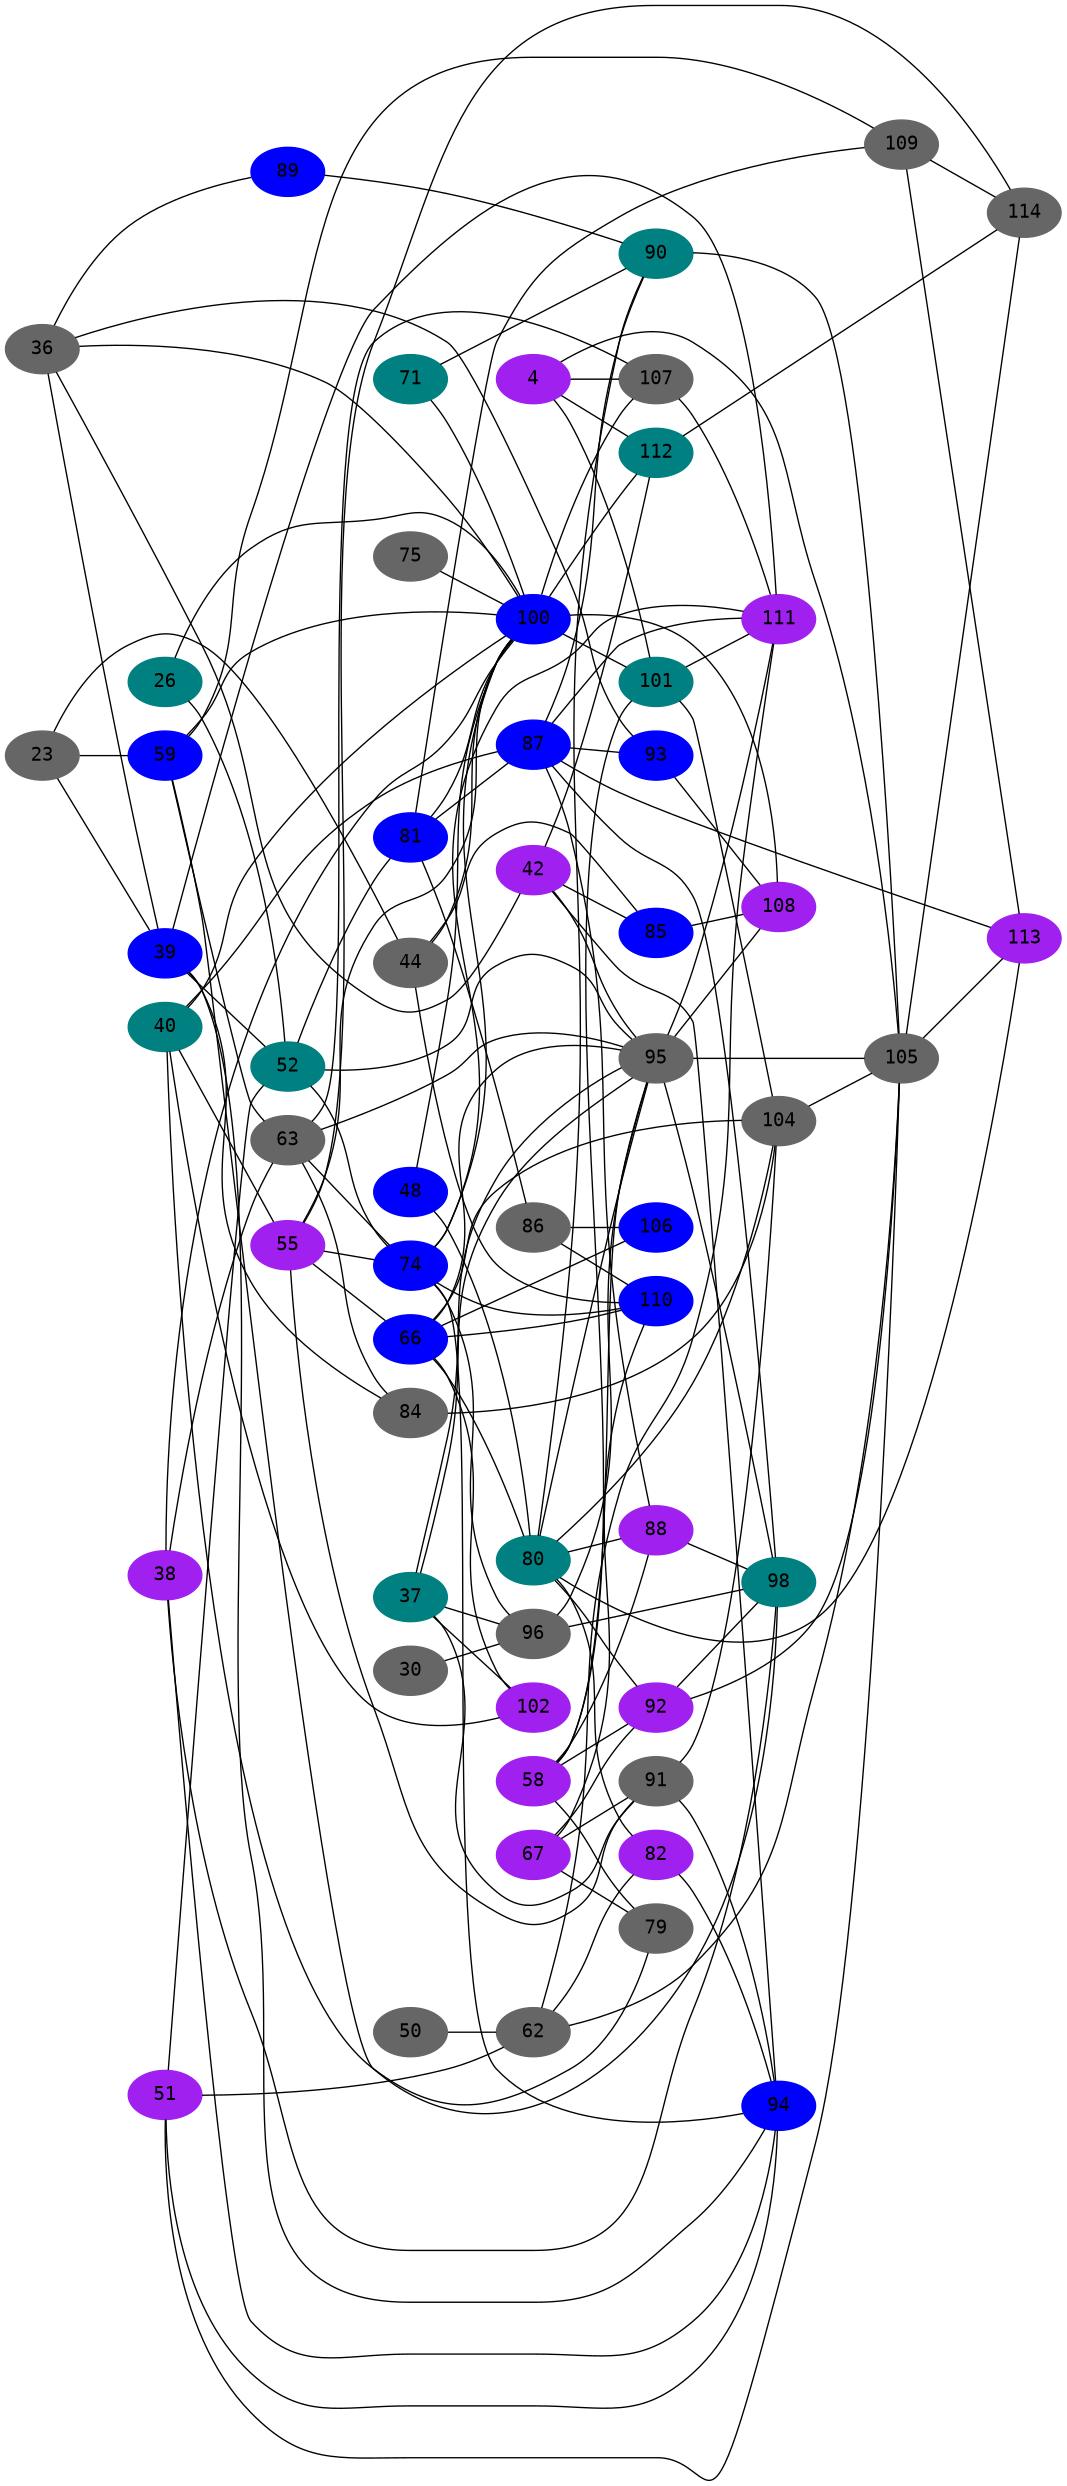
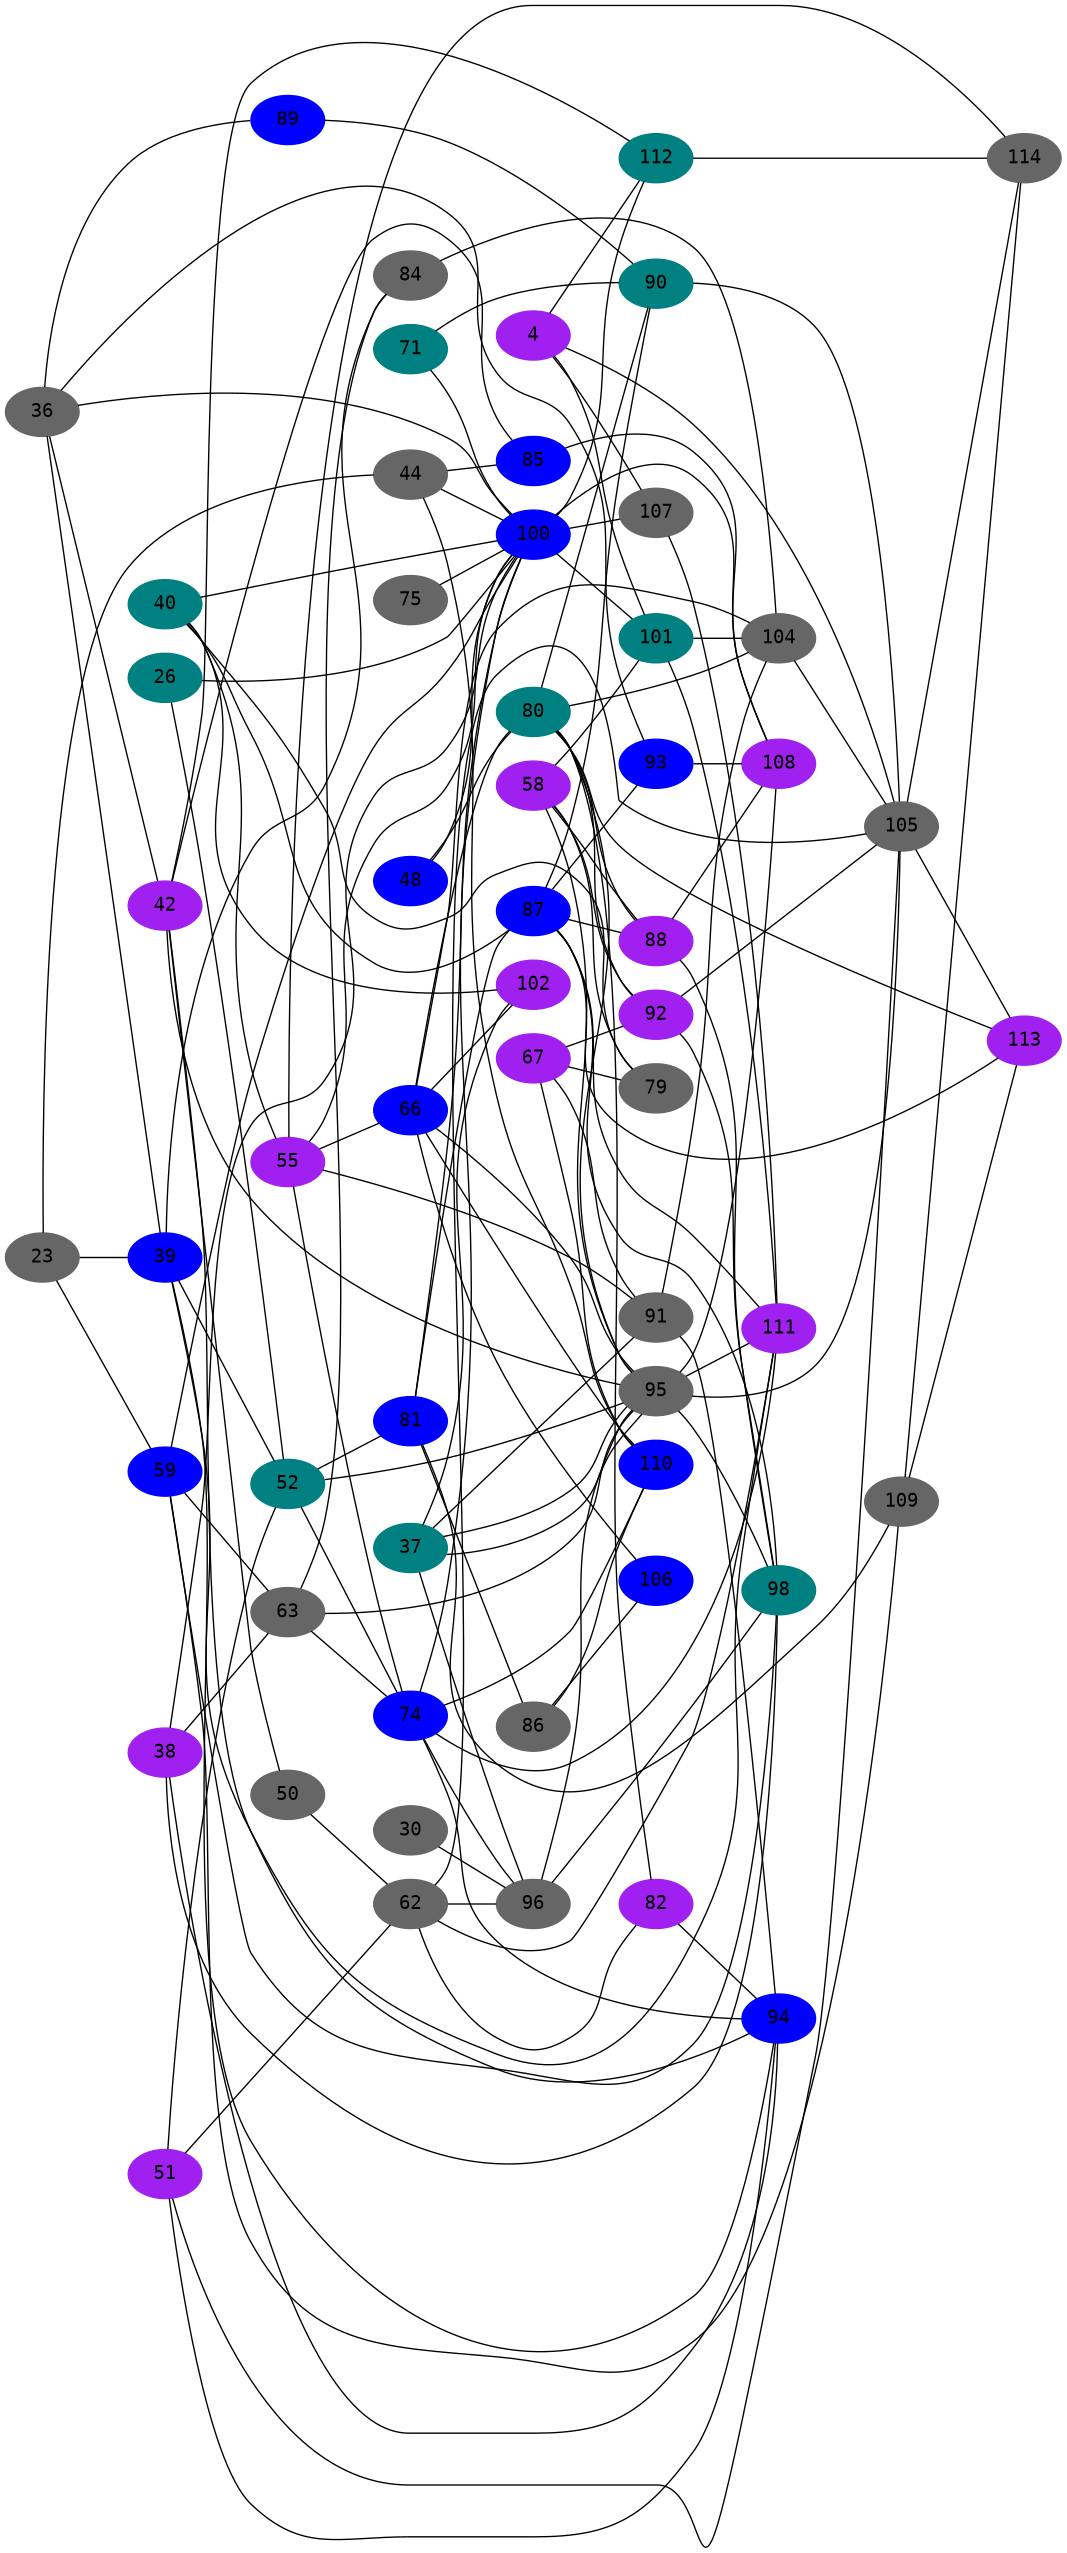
edge "107" -- "63": removed
edge "108" -- "88": added
edge "42" -- "50": added
edge "62" -- "96": added
